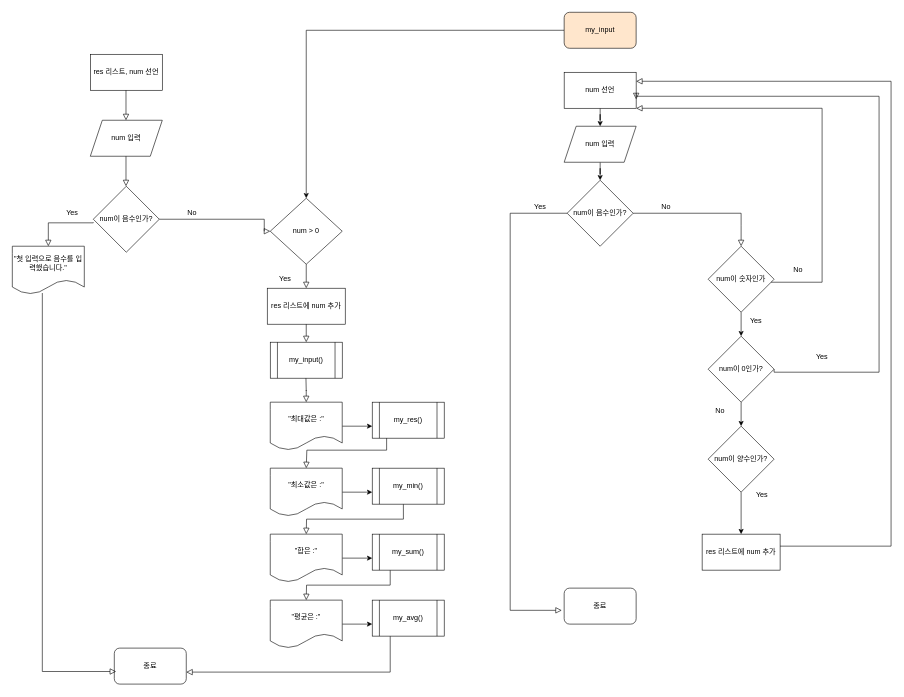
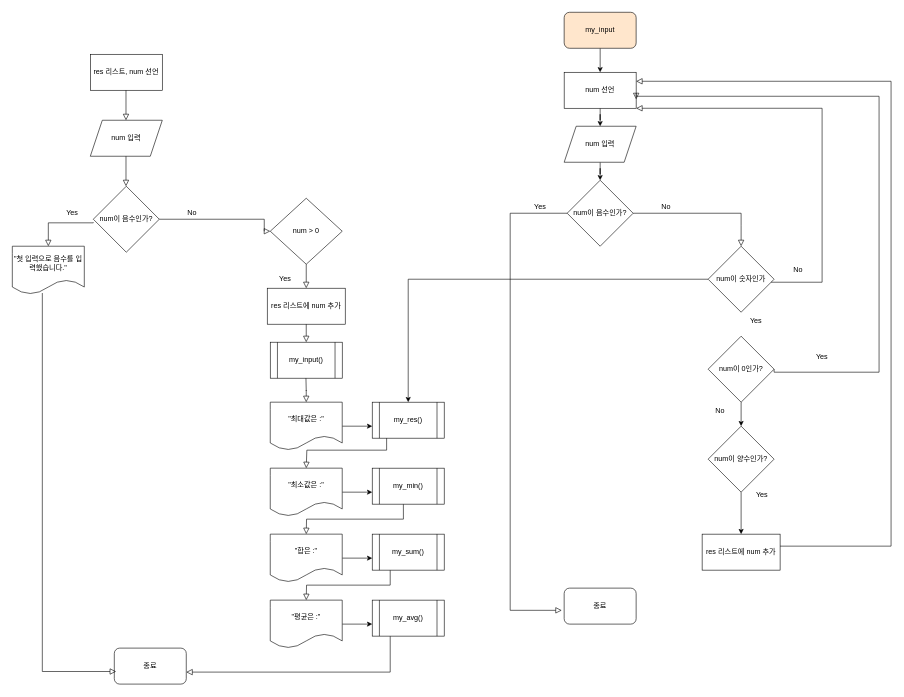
edge "my_input" -> "num > 0": now "my_input" -> "num 선언"
edge "num이 숫자인가" -> "num이 0인가?": now "num이 숫자인가" -> "my_res()"
